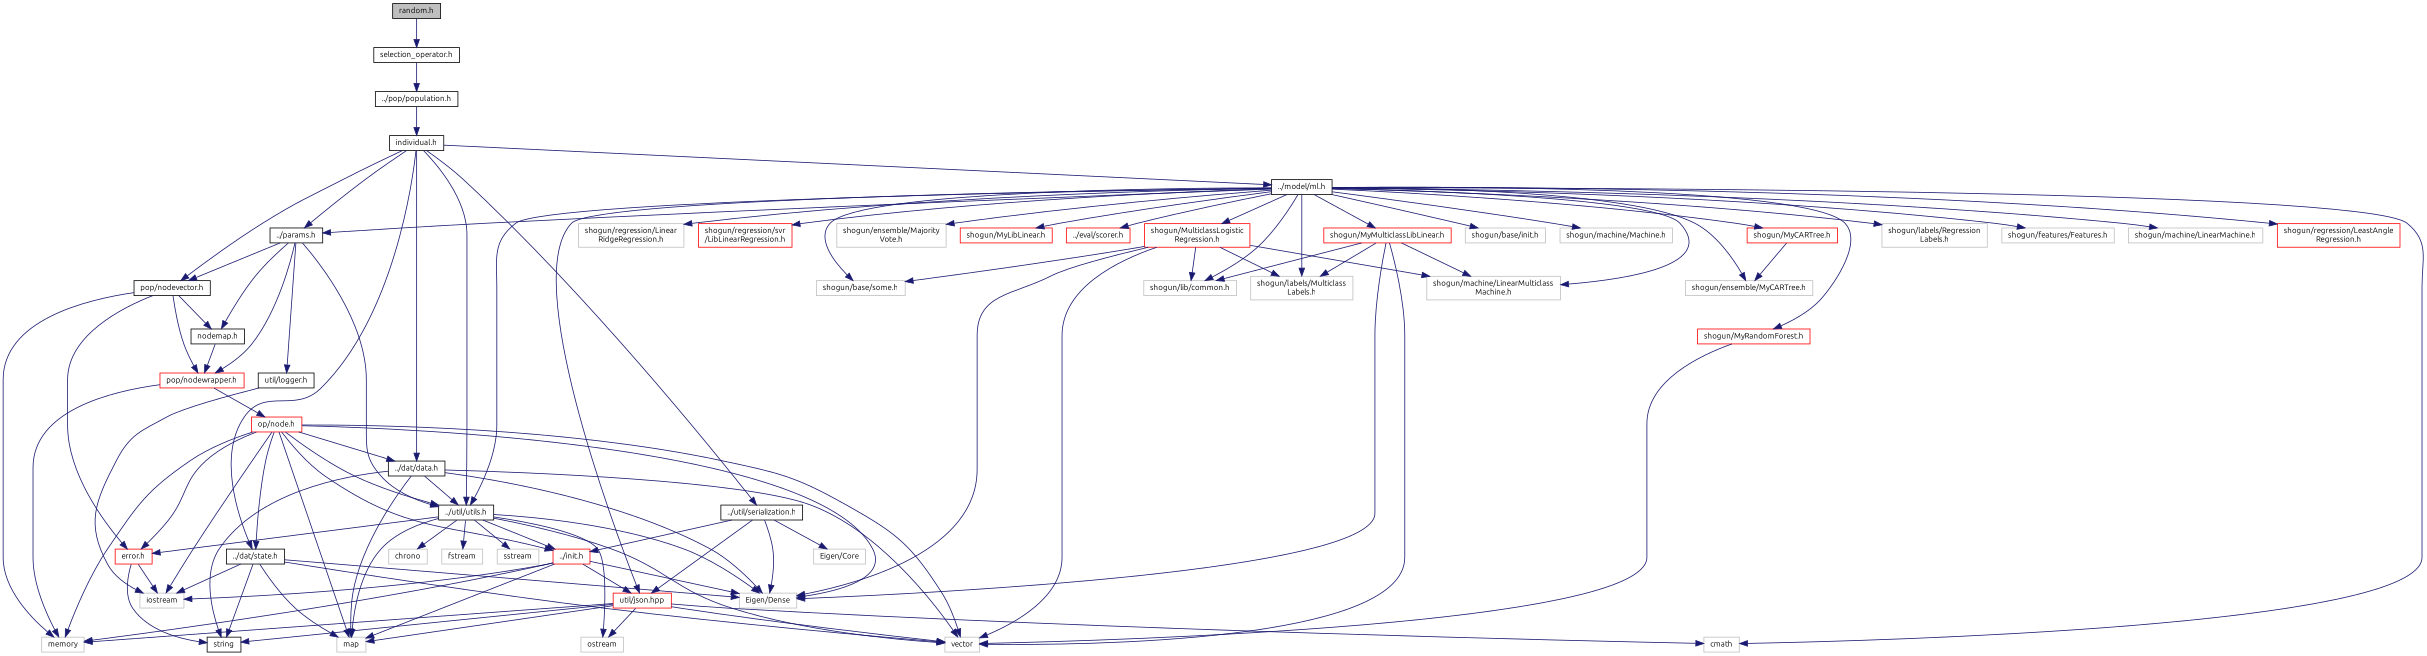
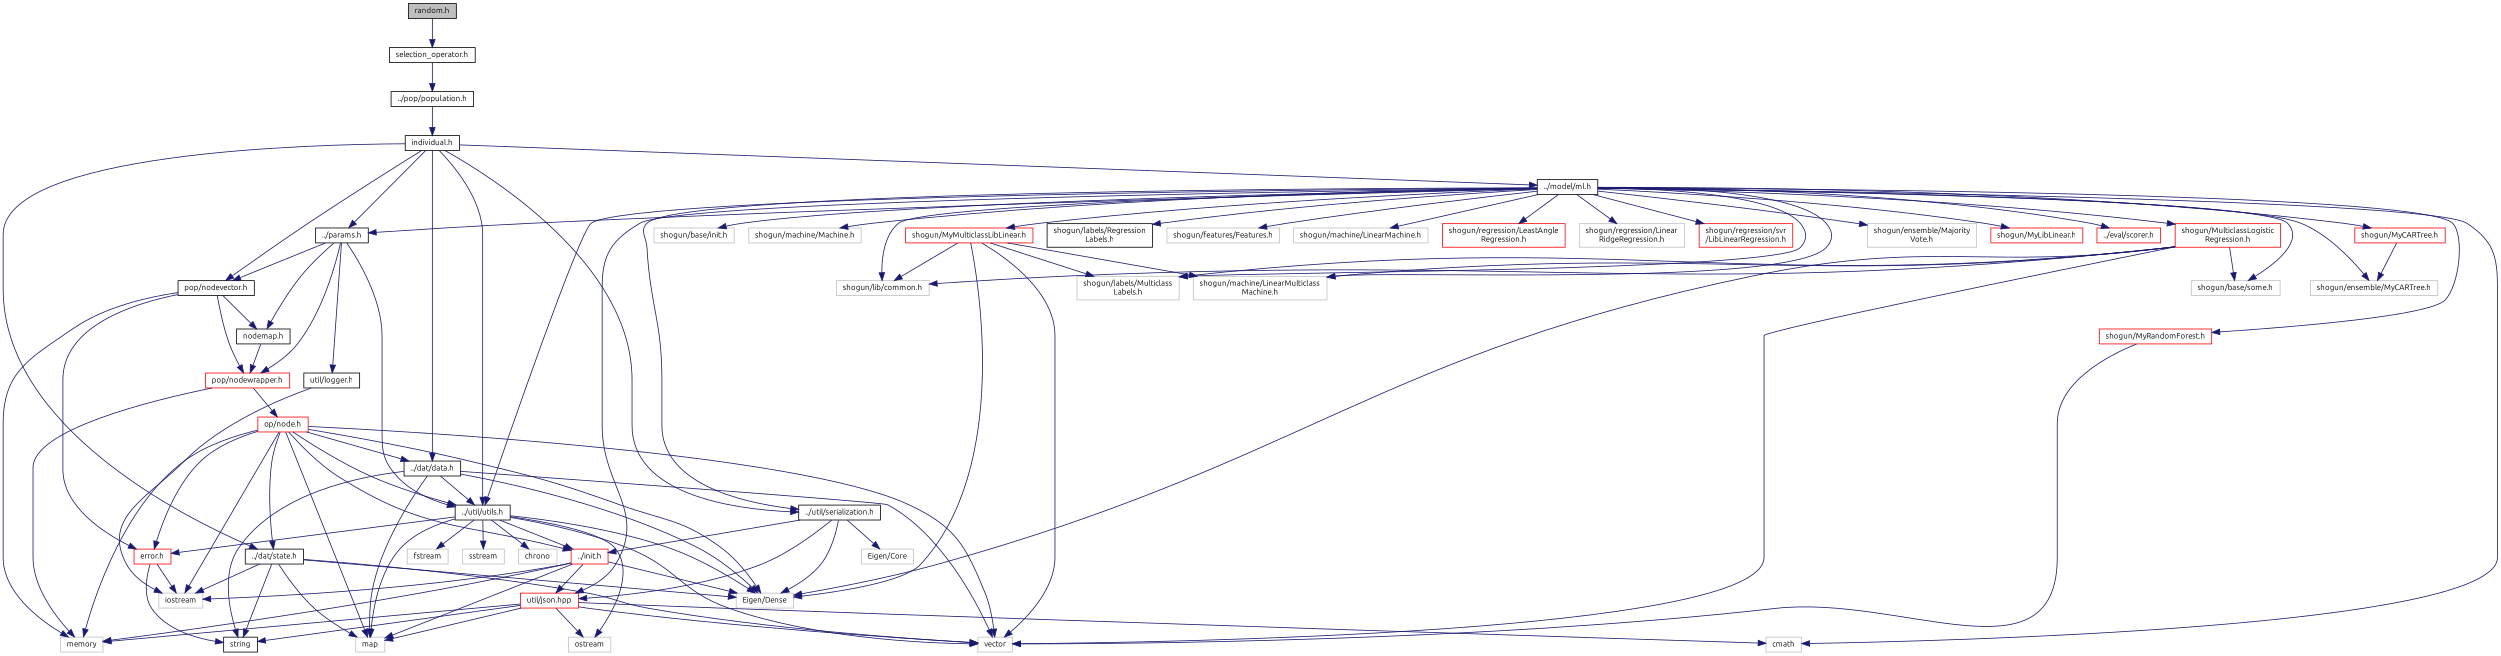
node "shogun/labels/Regression Labels.h": color grey75 -> black
edge "../model/ml.h" -> "../util/serialization.h": added
